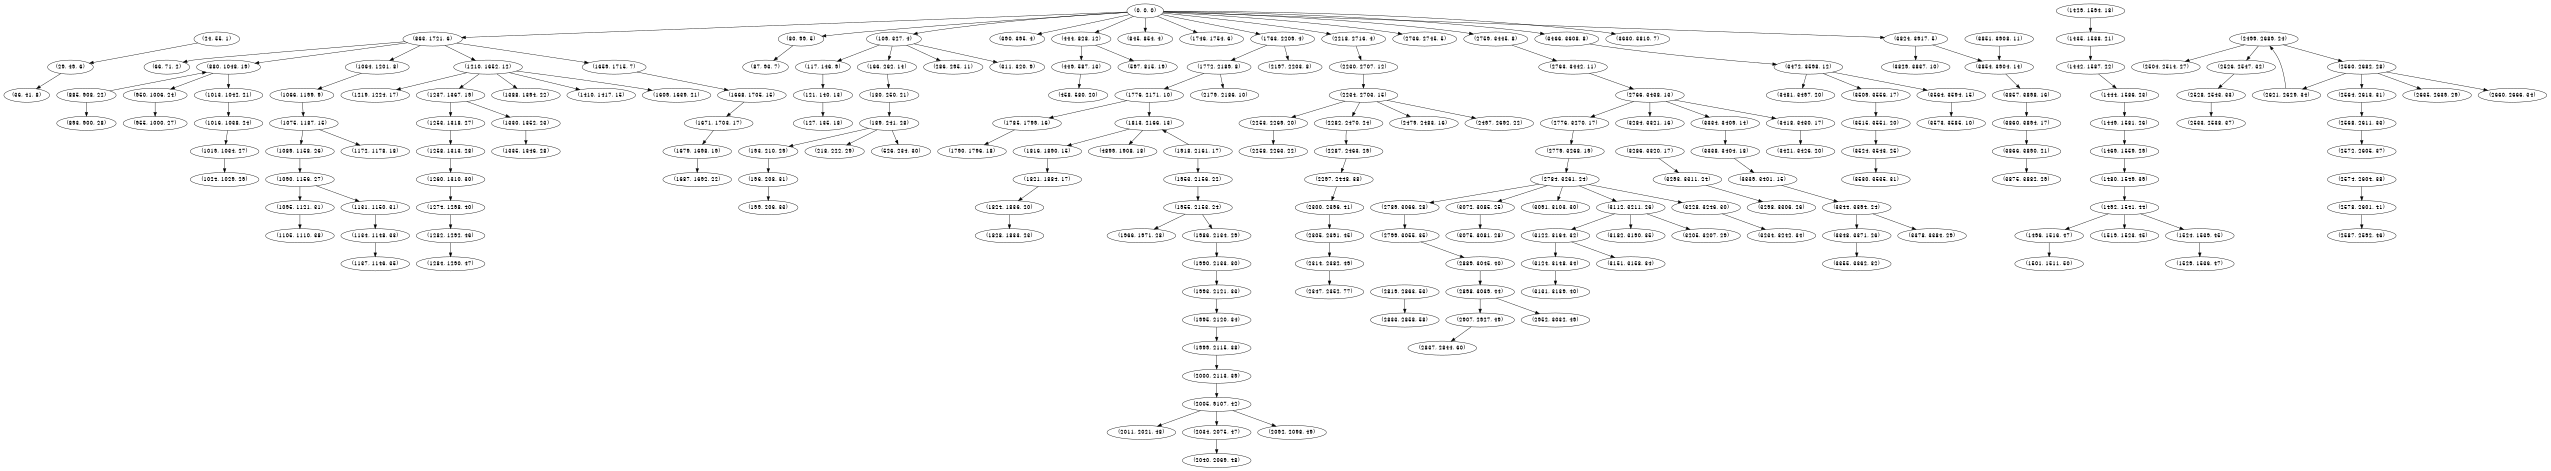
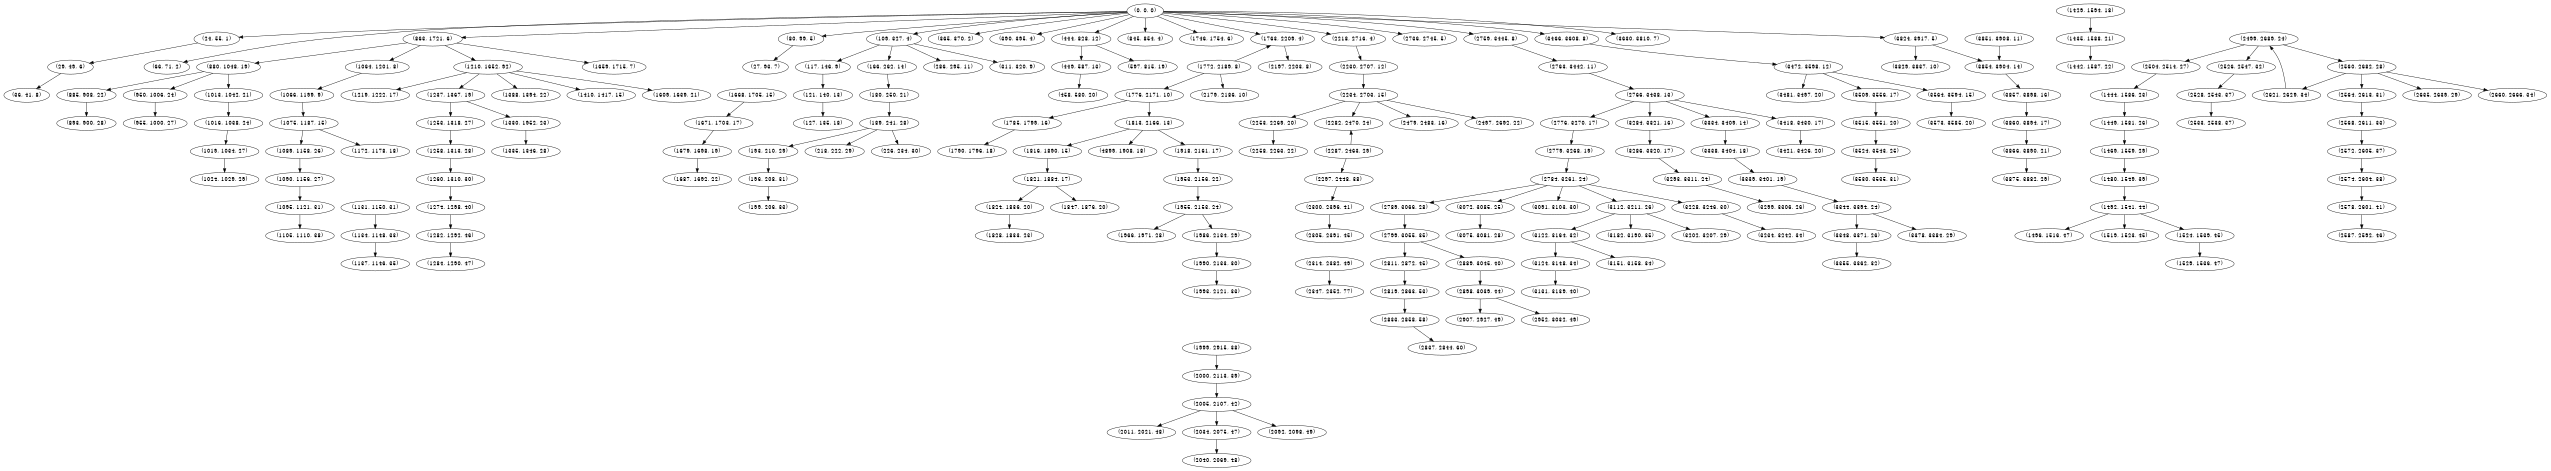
edge "(0, 0, 0)" -> "(24, 55, 1)": added
node "(365, 370, 2)": added
edge "(863, 1721, 6)" -> "(66, 71, 2)": now "(0, 0, 0)" -> "(66, 71, 2)"
edge "(1763, 2209, 4)" -> "(1772, 2189, 8)": reversed
node "(1210, 1652, 12)": label "(1210, 1652, 12)" -> "(1210, 1652, 92)"
node "(87, 93, 7)": label "(87, 93, 7)" -> "(27, 93, 7)"
edge "(1442, 1587, 22)" -> "(1444, 1586, 23)": now "(2504, 2514, 27)" -> "(1444, 1586, 23)"
edge "(1659, 1715, 7)" -> "(1668, 1705, 15)": removed
edge "(885, 908, 22)" -> "(880, 1048, 19)": reversed
node "(1219, 1224, 17)": label "(1219, 1224, 17)" -> "(1219, 1222, 17)"
node "(2528, 2543, 33)": label "(2528, 2543, 33)" -> "(2528, 2543, 37)"
node "(1330, 1352, 23)": label "(1330, 1352, 23)" -> "(1330, 1952, 23)"
node "(3573, 3585, 10)": label "(3573, 3585, 10)" -> "(3573, 3585, 20)"
edge "(2282, 2470, 24)" -> "(2287, 2463, 29)": reversed
edge "(3284, 3321, 16)" -> "(3286, 3320, 17)": added
edge "(1918, 2161, 17)" -> "(1813, 2166, 13)": reversed
node "(526, 234, 30)": label "(526, 234, 30)" -> "(226, 234, 30)"
edge "(2572, 2605, 37)" -> "(2574, 2604, 38)": added
node "(3339, 3401, 15)": label "(3339, 3401, 15)" -> "(3339, 3401, 19)"
edge "(1090, 1156, 27)" -> "(1131, 1150, 31)": removed
node "(1847, 1876, 20)": added
node "(3298, 3306, 26)": label "(3298, 3306, 26)" -> "(3299, 3306, 26)"
node "(3205, 3207, 29)": label "(3205, 3207, 29)" -> "(3202, 3207, 29)"
edge "(2305, 2391, 45)" -> "(2314, 2382, 49)": removed
node "(2811, 2872, 45)": added
node "(1501, 1511, 50)": removed
node "(1995, 2120, 34)": removed
edge "(2907, 2927, 49)" -> "(2837, 2844, 60)": now "(2833, 2858, 58)" -> "(2837, 2844, 60)"
node "(1999, 2115, 38)": label "(1999, 2115, 38)" -> "(1999, 2915, 38)"
node "(2005, 9107, 42)": label "(2005, 9107, 42)" -> "(2005, 2107, 42)"
